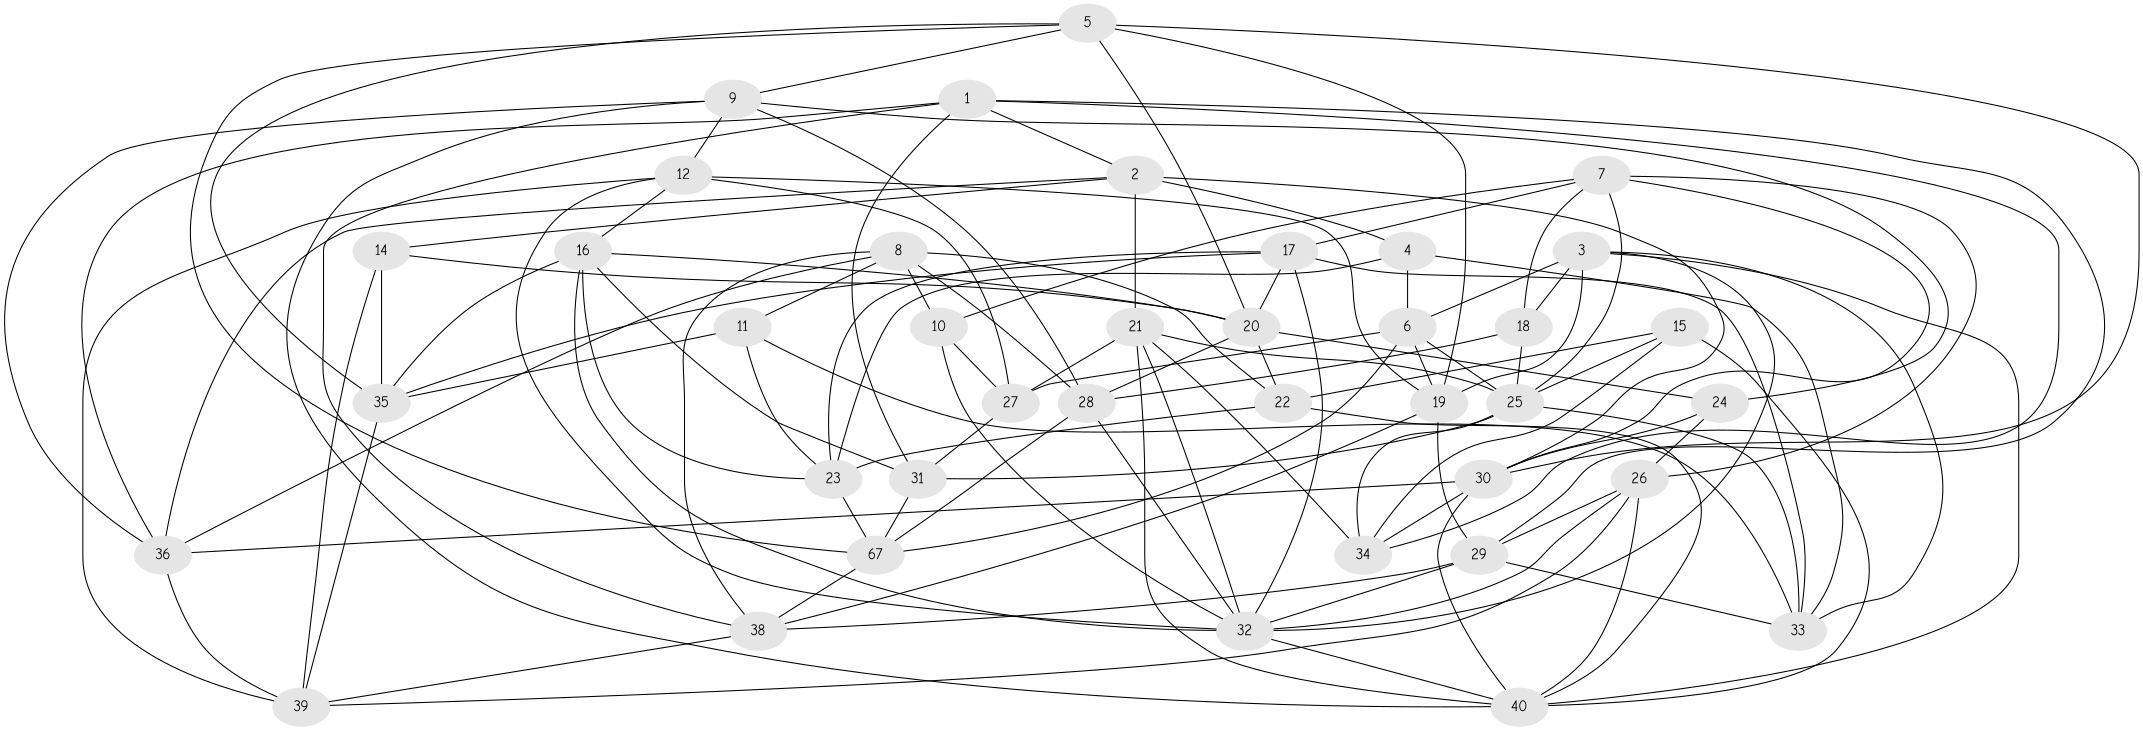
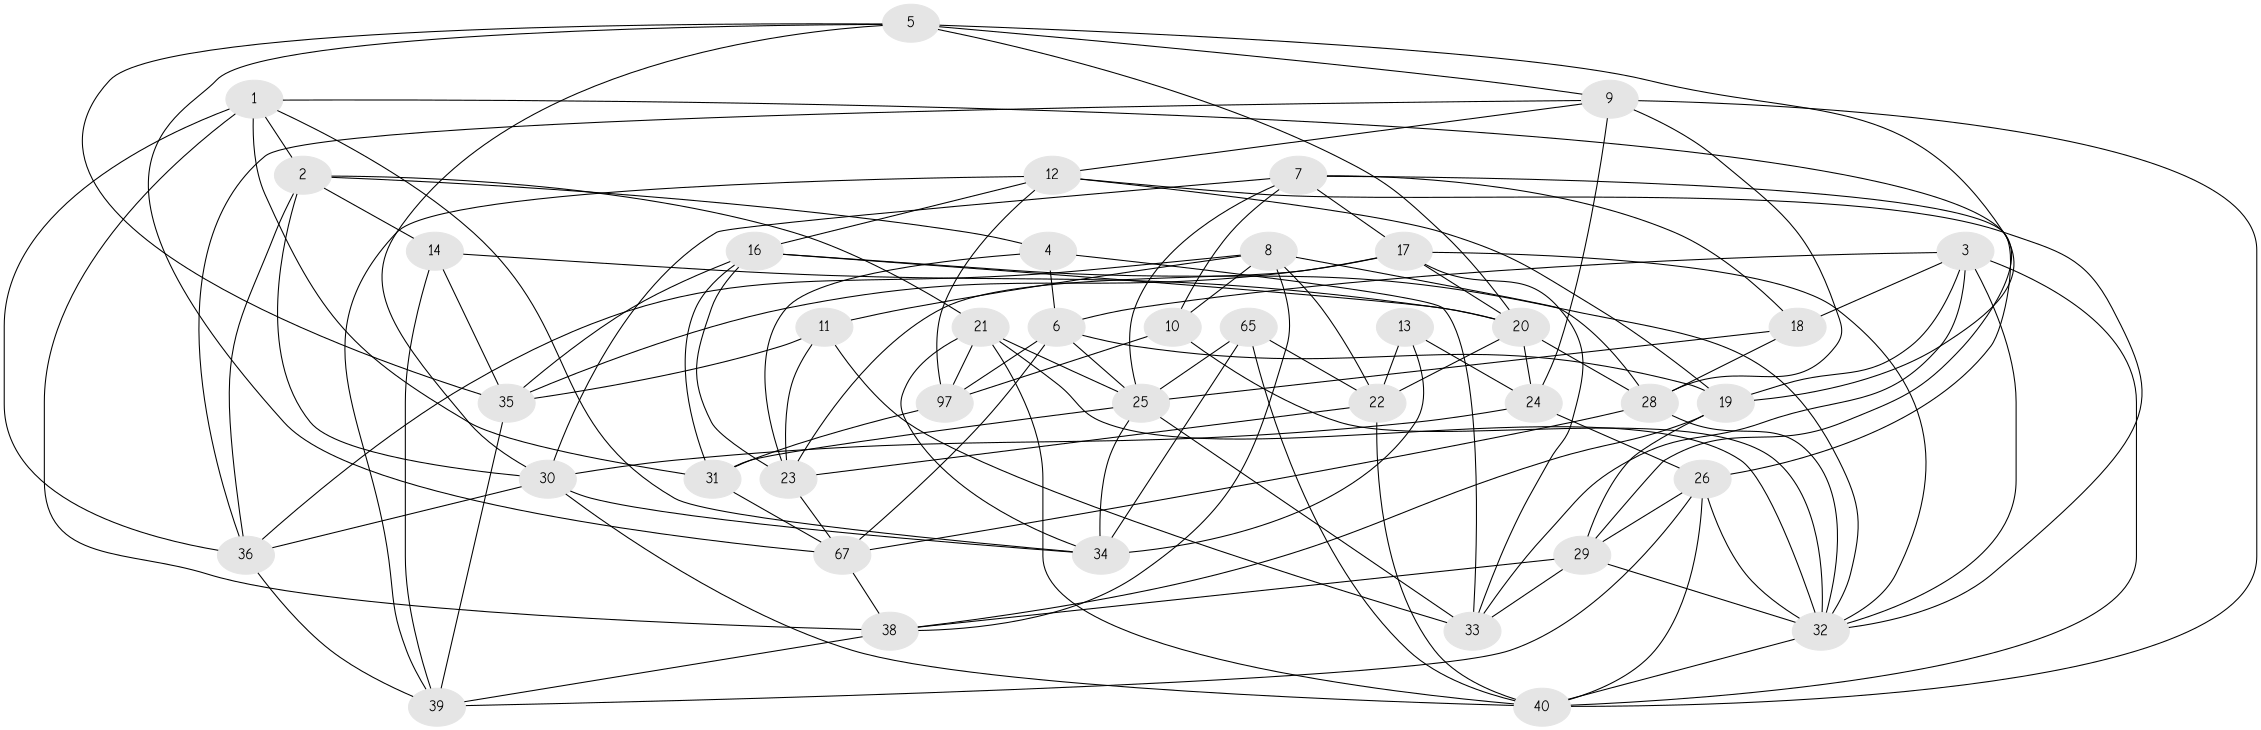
node "13": added
node "15": label "15" -> "65"
node "27": label "27" -> "97"
